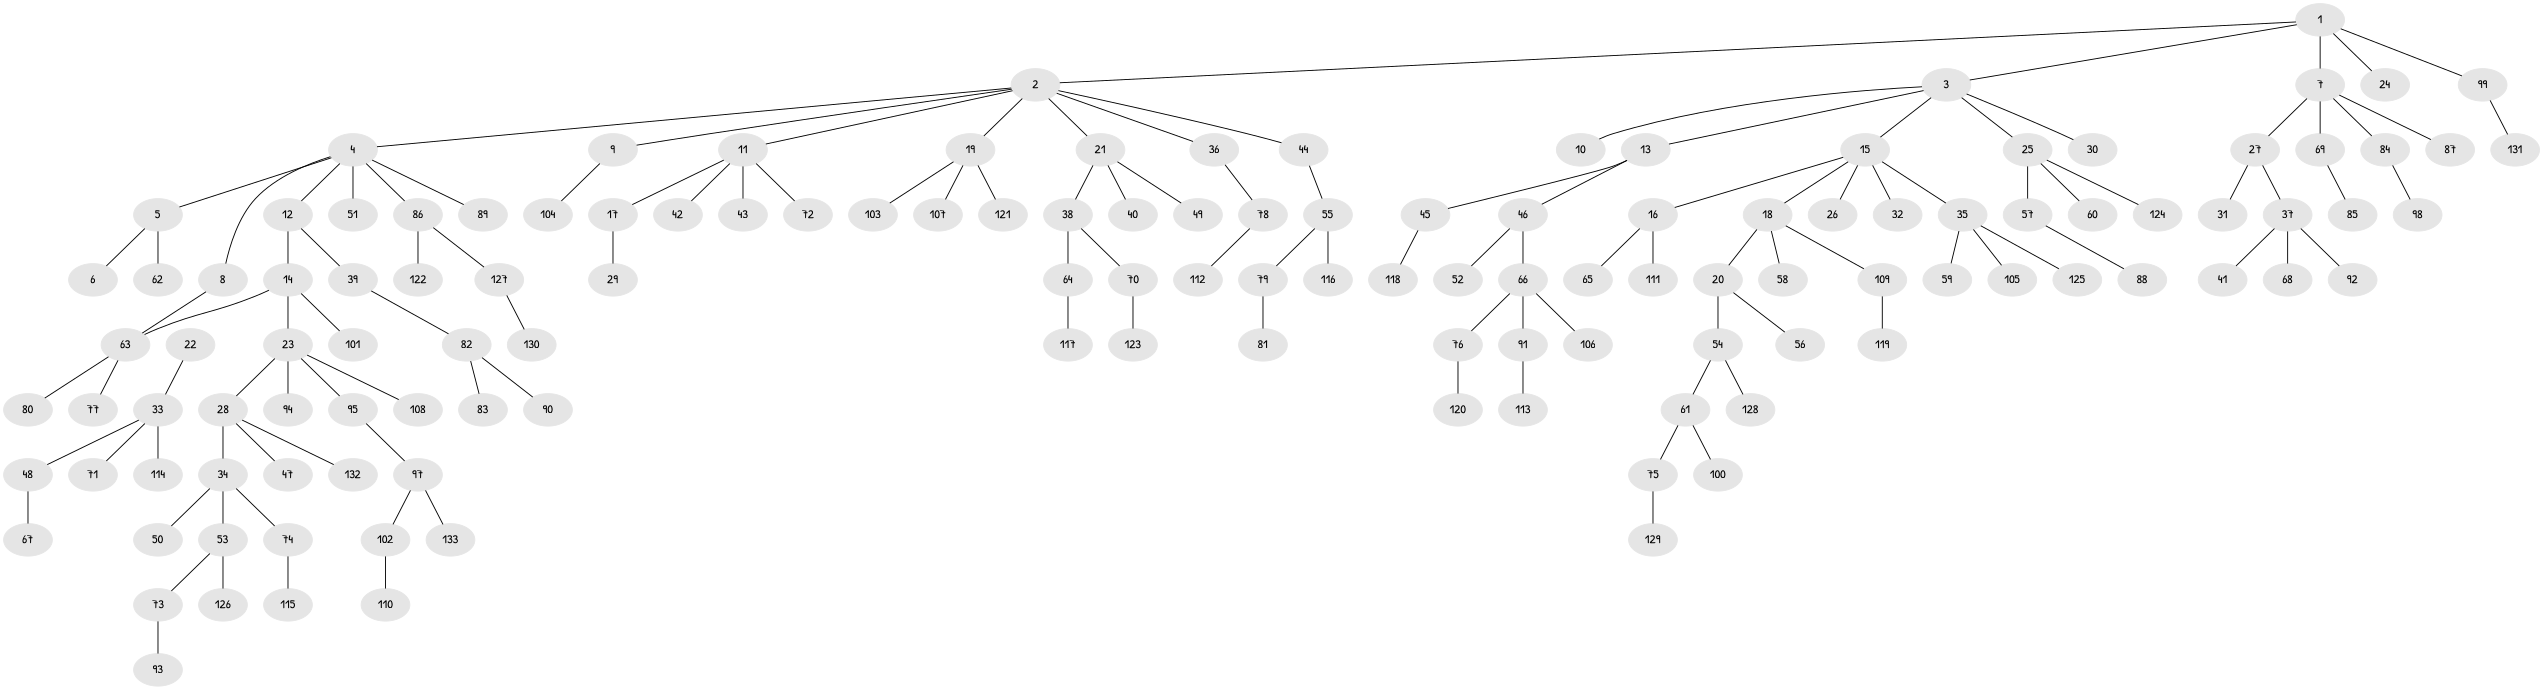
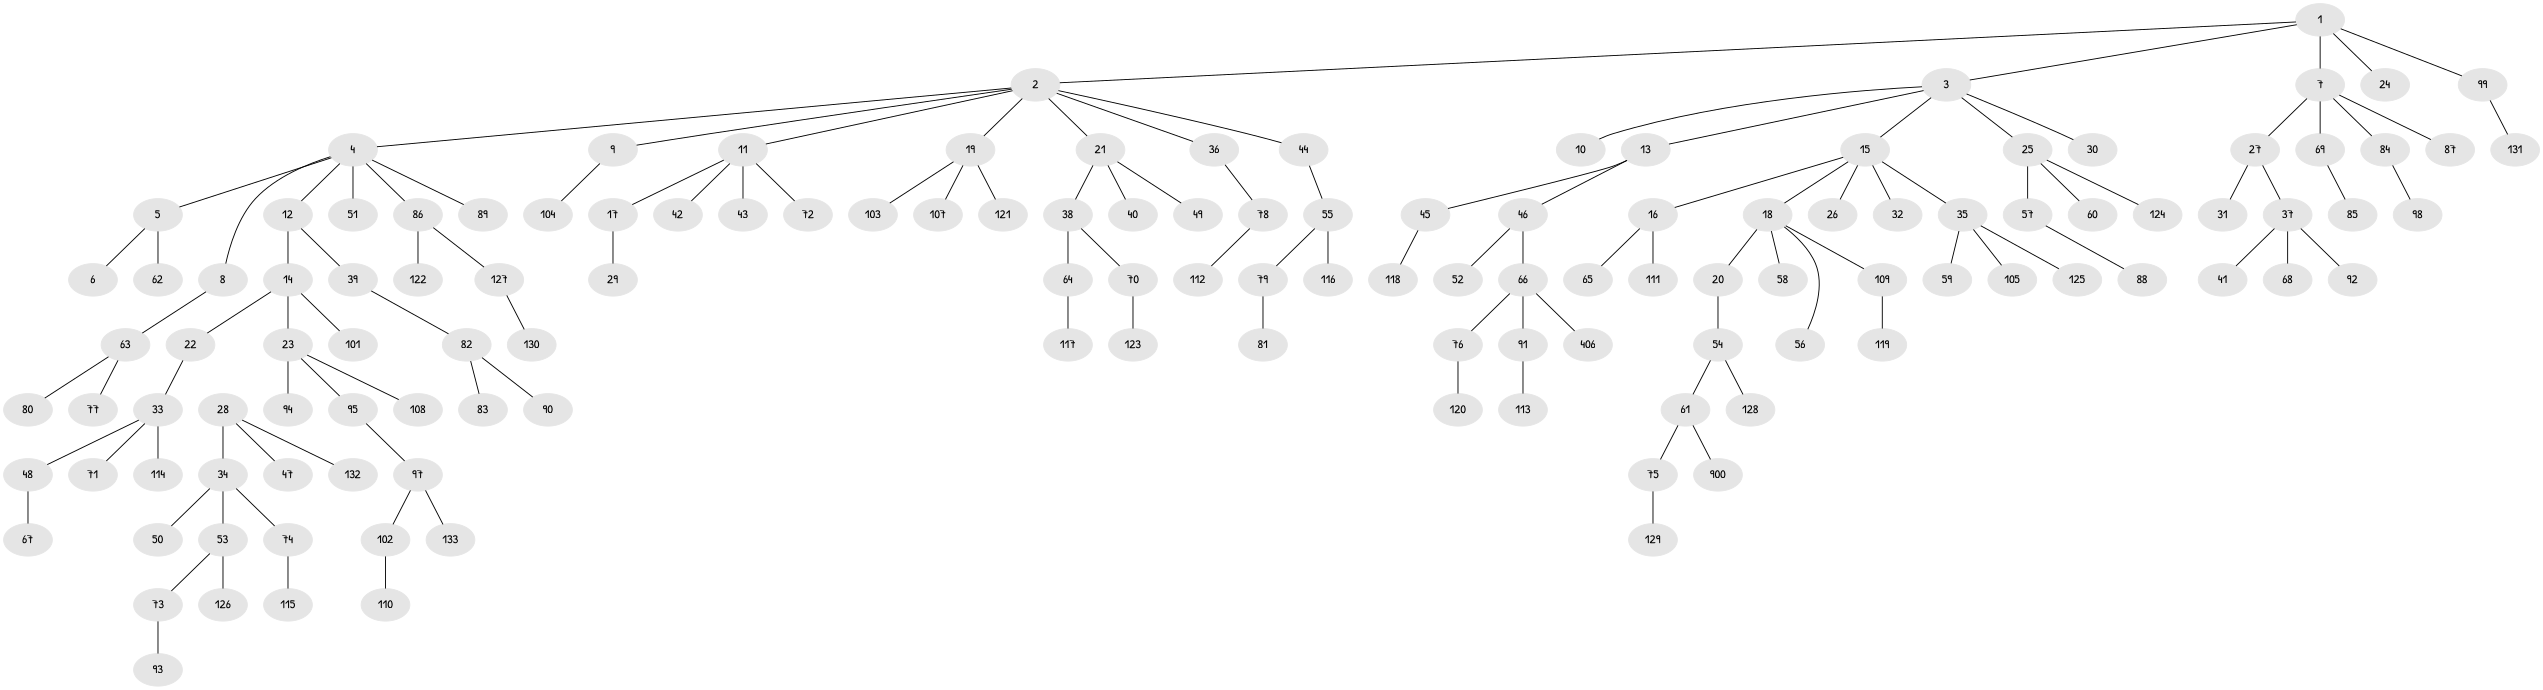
edge "14" -- "63": now "14" -- "22"
edge "20" -- "56": now "18" -- "56"
node "106": label "106" -> "406"
edge "23" -- "28": removed
node "100": label "100" -> "900"
